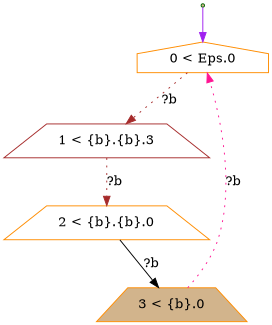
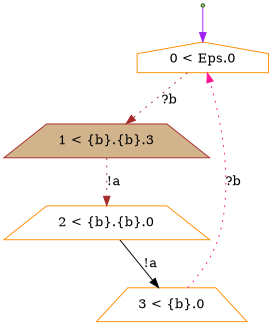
node "1 < {b}.{b}.3": fillcolor white -> tan
edge "1 < {b}.{b}.3" -> "2 < {b}.{b}.0": label "?b" -> "!a"
edge "2 < {b}.{b}.0" -> "3 < {b}.0": label "?b" -> "!a"
node "3 < {b}.0": fillcolor tan -> white
